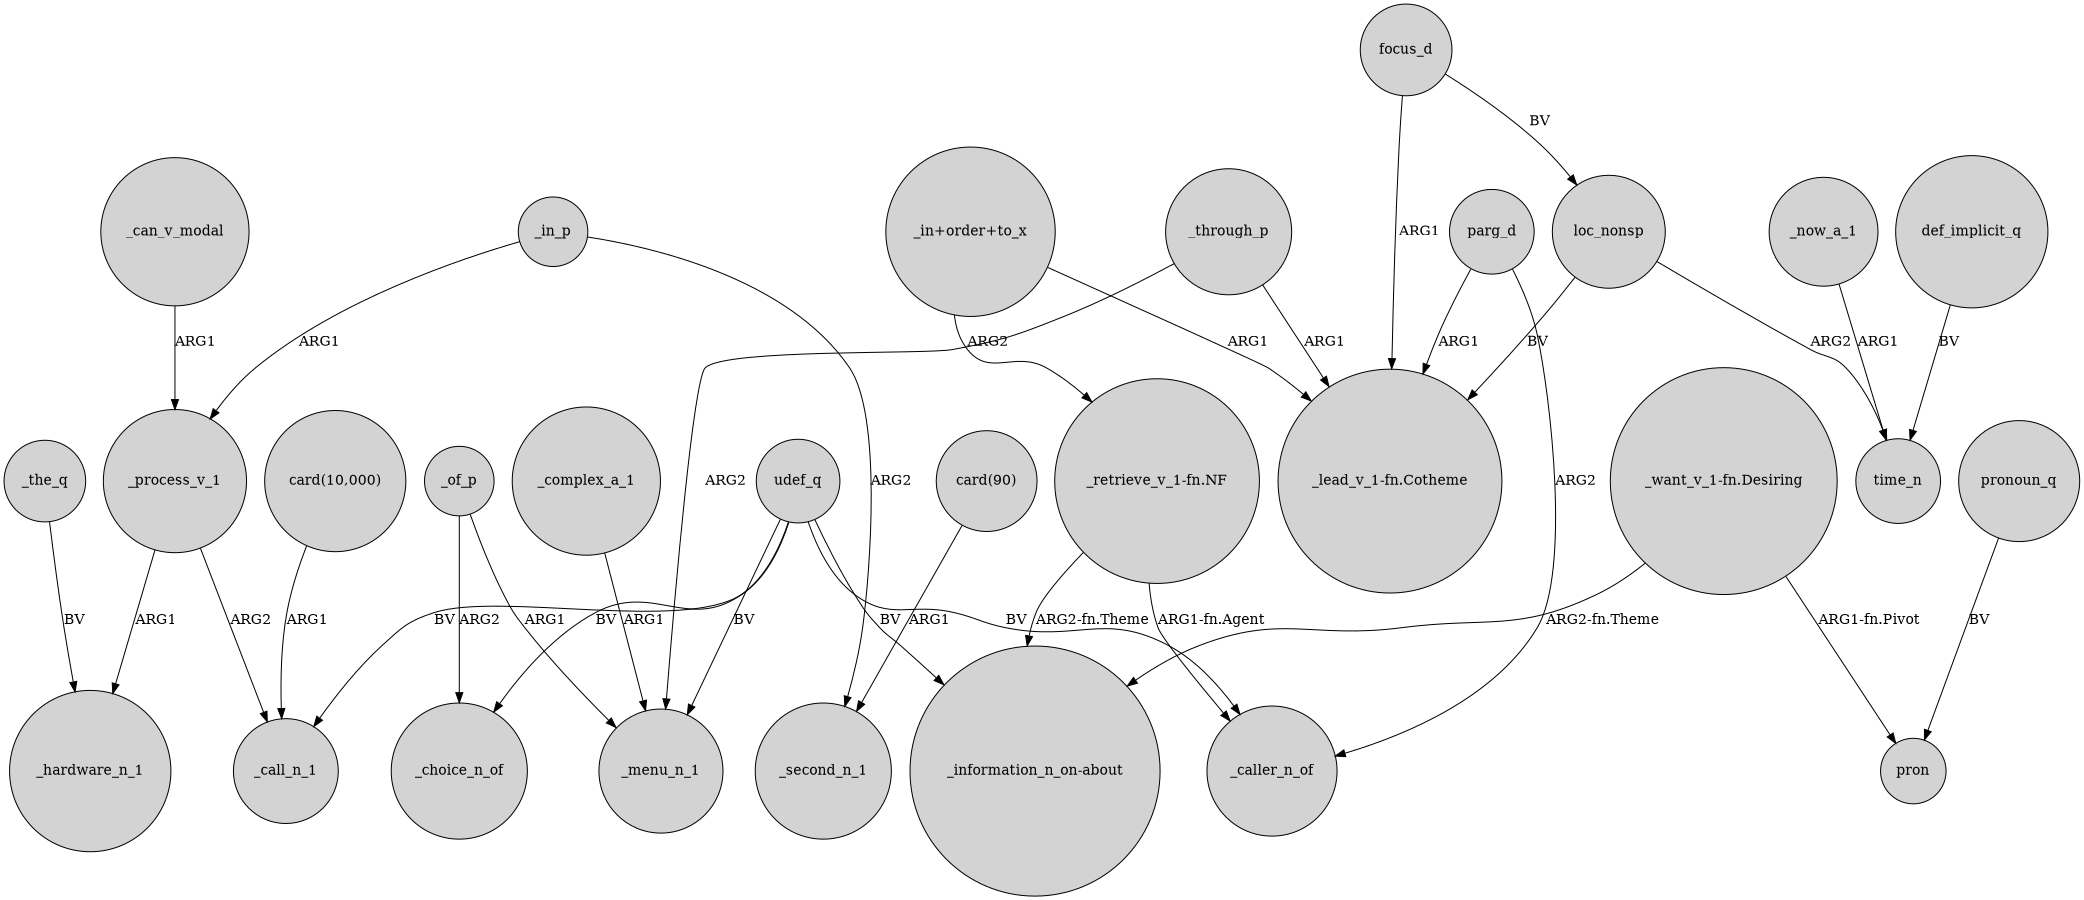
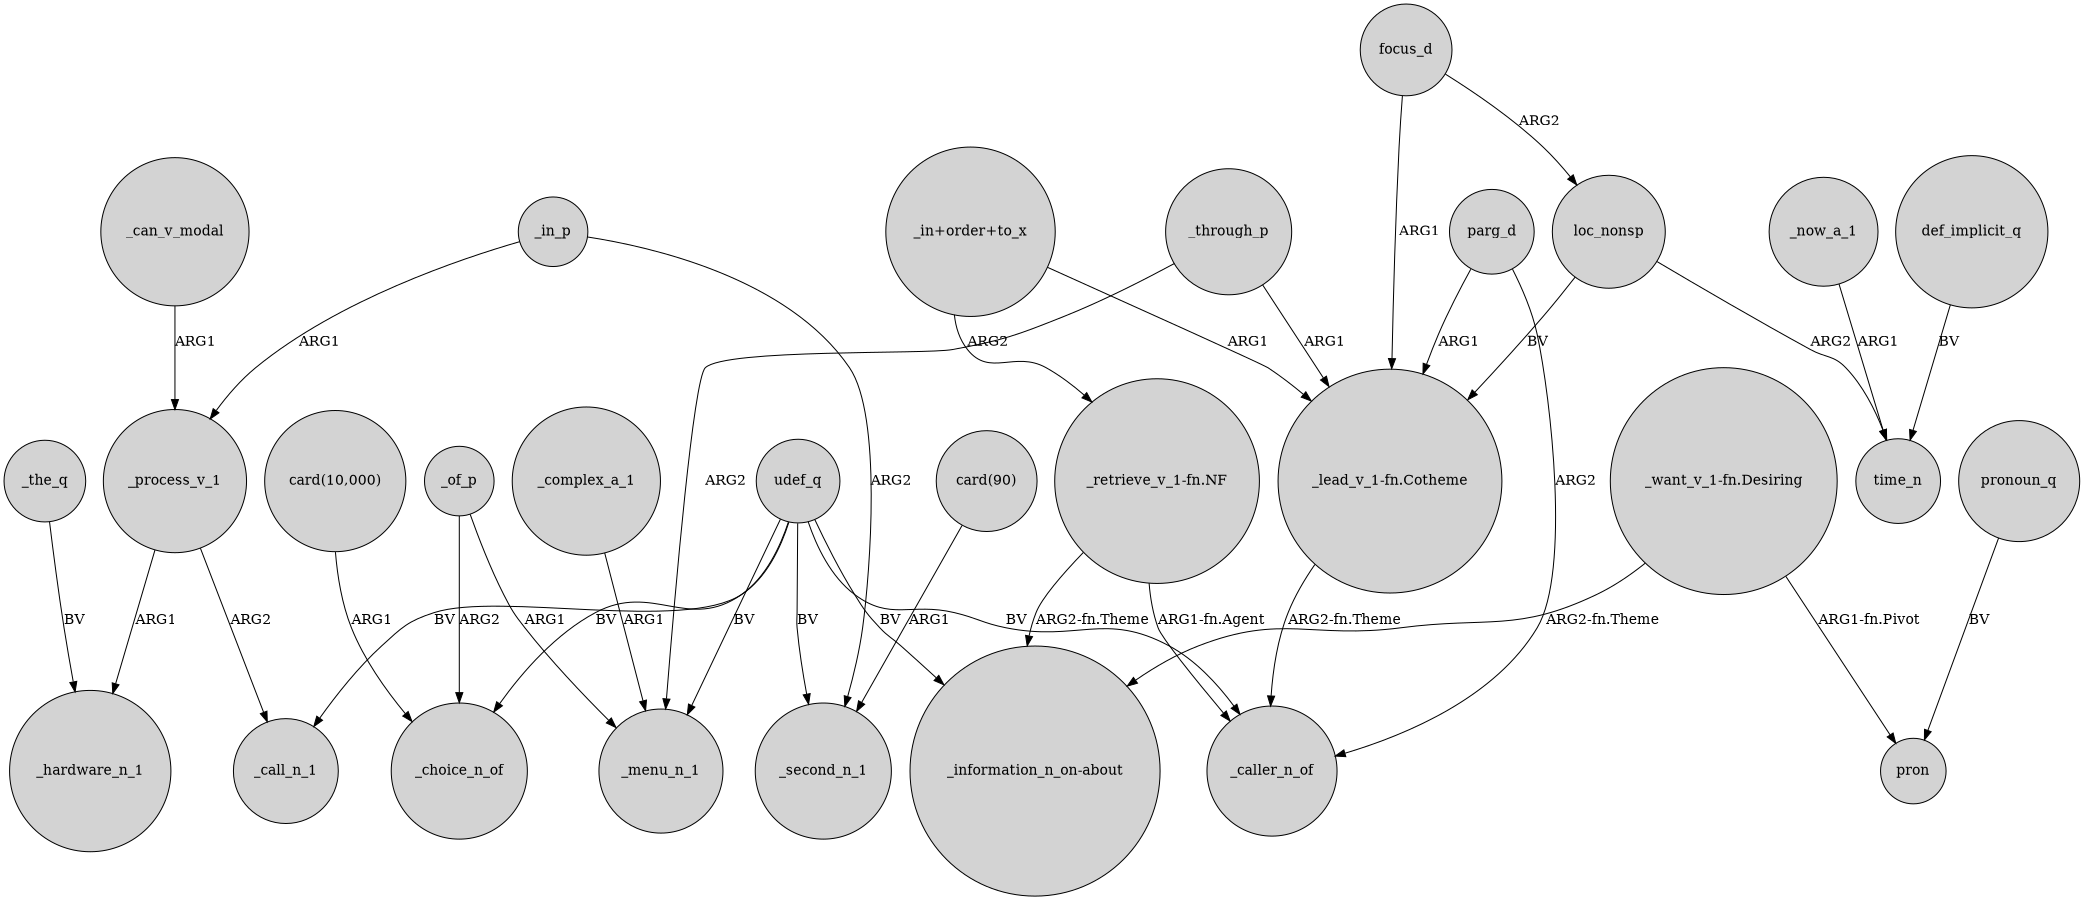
edge "focus_d" -> "loc_nonsp": label "BV" -> "ARG2"
edge "udef_q" -> "_second_n_1": added, label "BV"
edge "_lead_v_1-fn.Cotheme" -> "_caller_n_of": added, label "ARG2-fn.Theme"
edge "card(10,000)" -> "_call_n_1": now "card(10,000)" -> "_choice_n_of"
